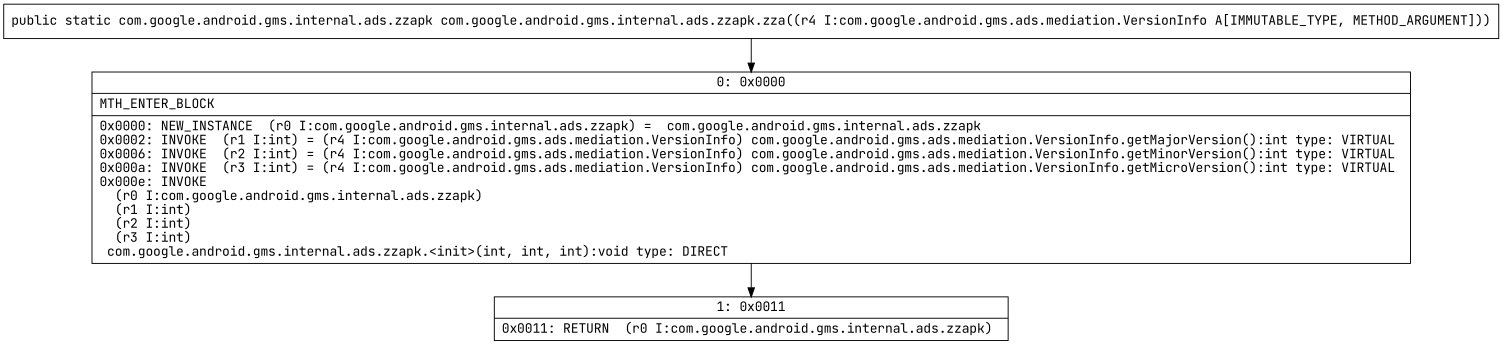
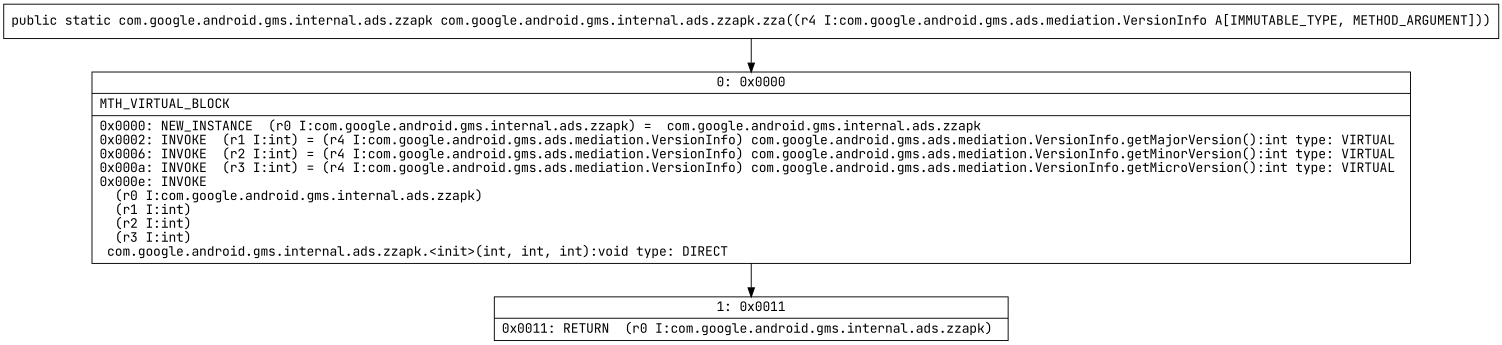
node "0: 0x0000": text "MTH_ENTER_BLOCK" -> "MTH_VIRTUAL_BLOCK"
